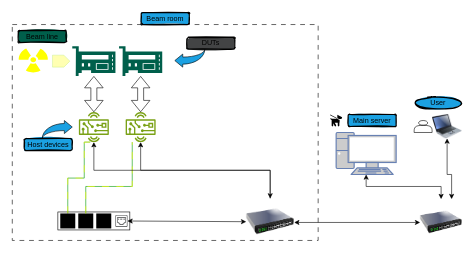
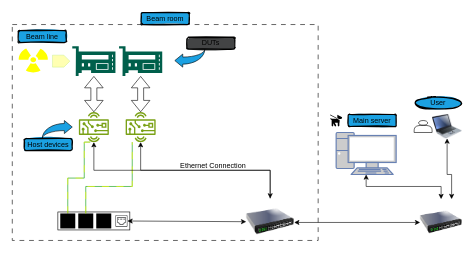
node "Beam line": fillcolor #005f4b -> #1ba1e2
node "Ethernet Connection": added
